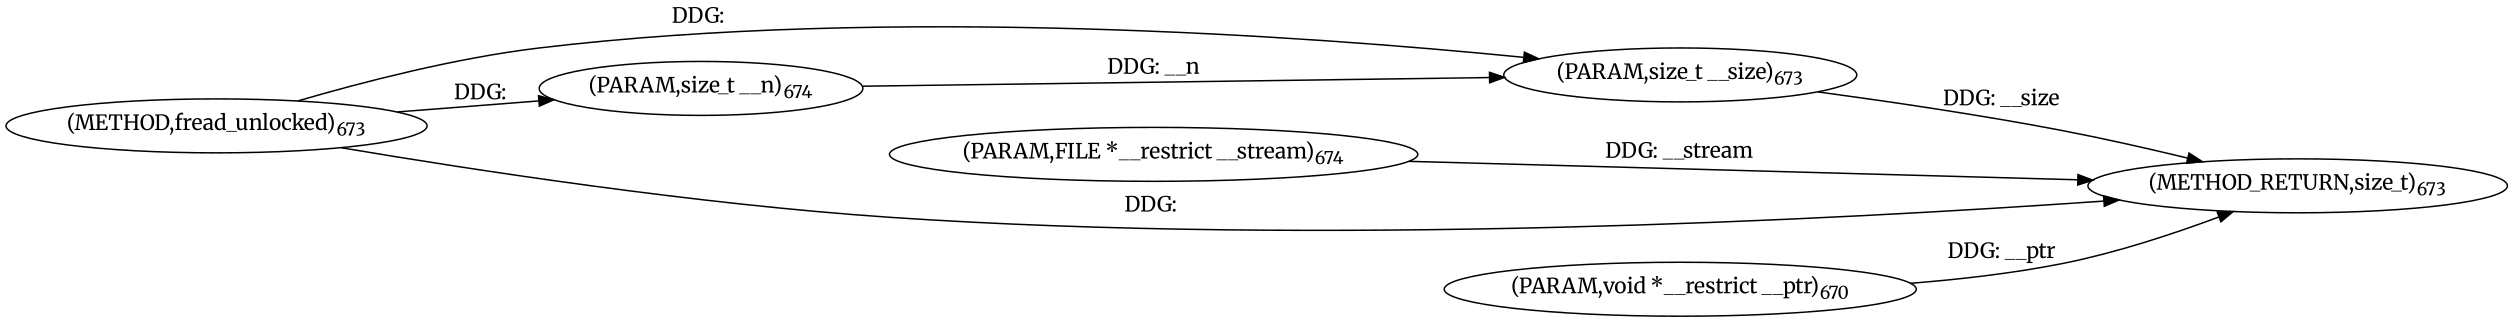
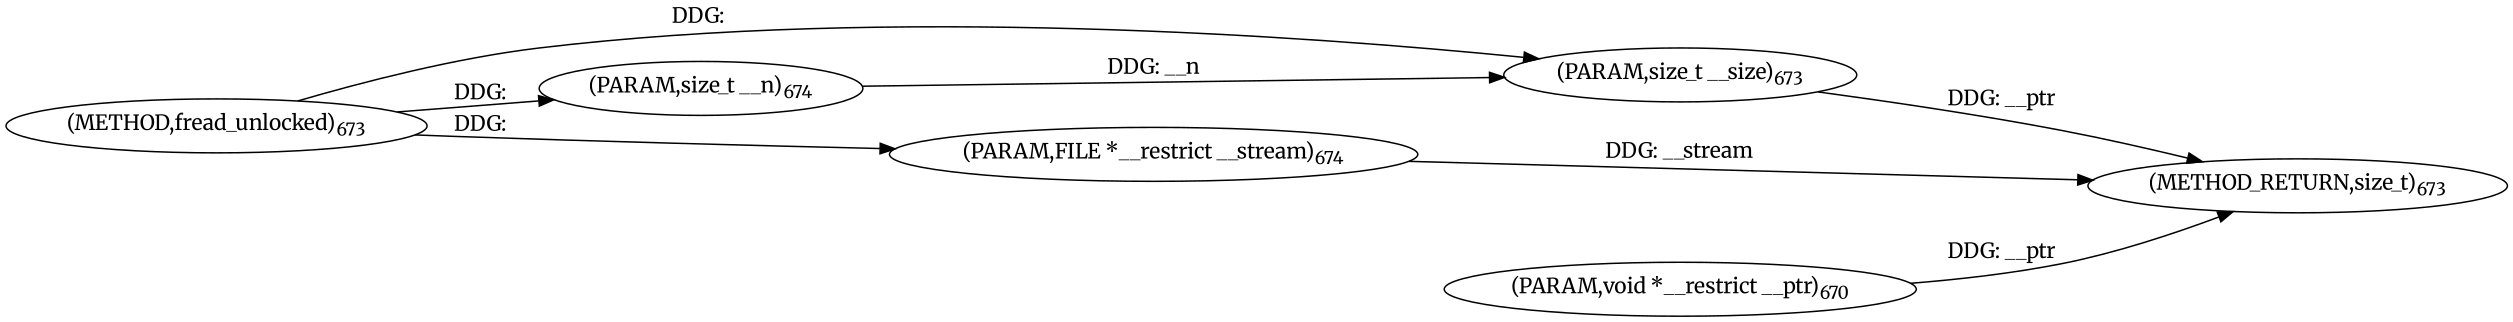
edge "(PARAM,size_t __size)" -> "(METHOD_RETURN,size_t)": label "DDG: __size" -> "DDG: __ptr"
edge "(METHOD,fread_unlocked)" -> "(METHOD_RETURN,size_t)": now "(METHOD,fread_unlocked)" -> "(PARAM,FILE *__restrict __stream)"
